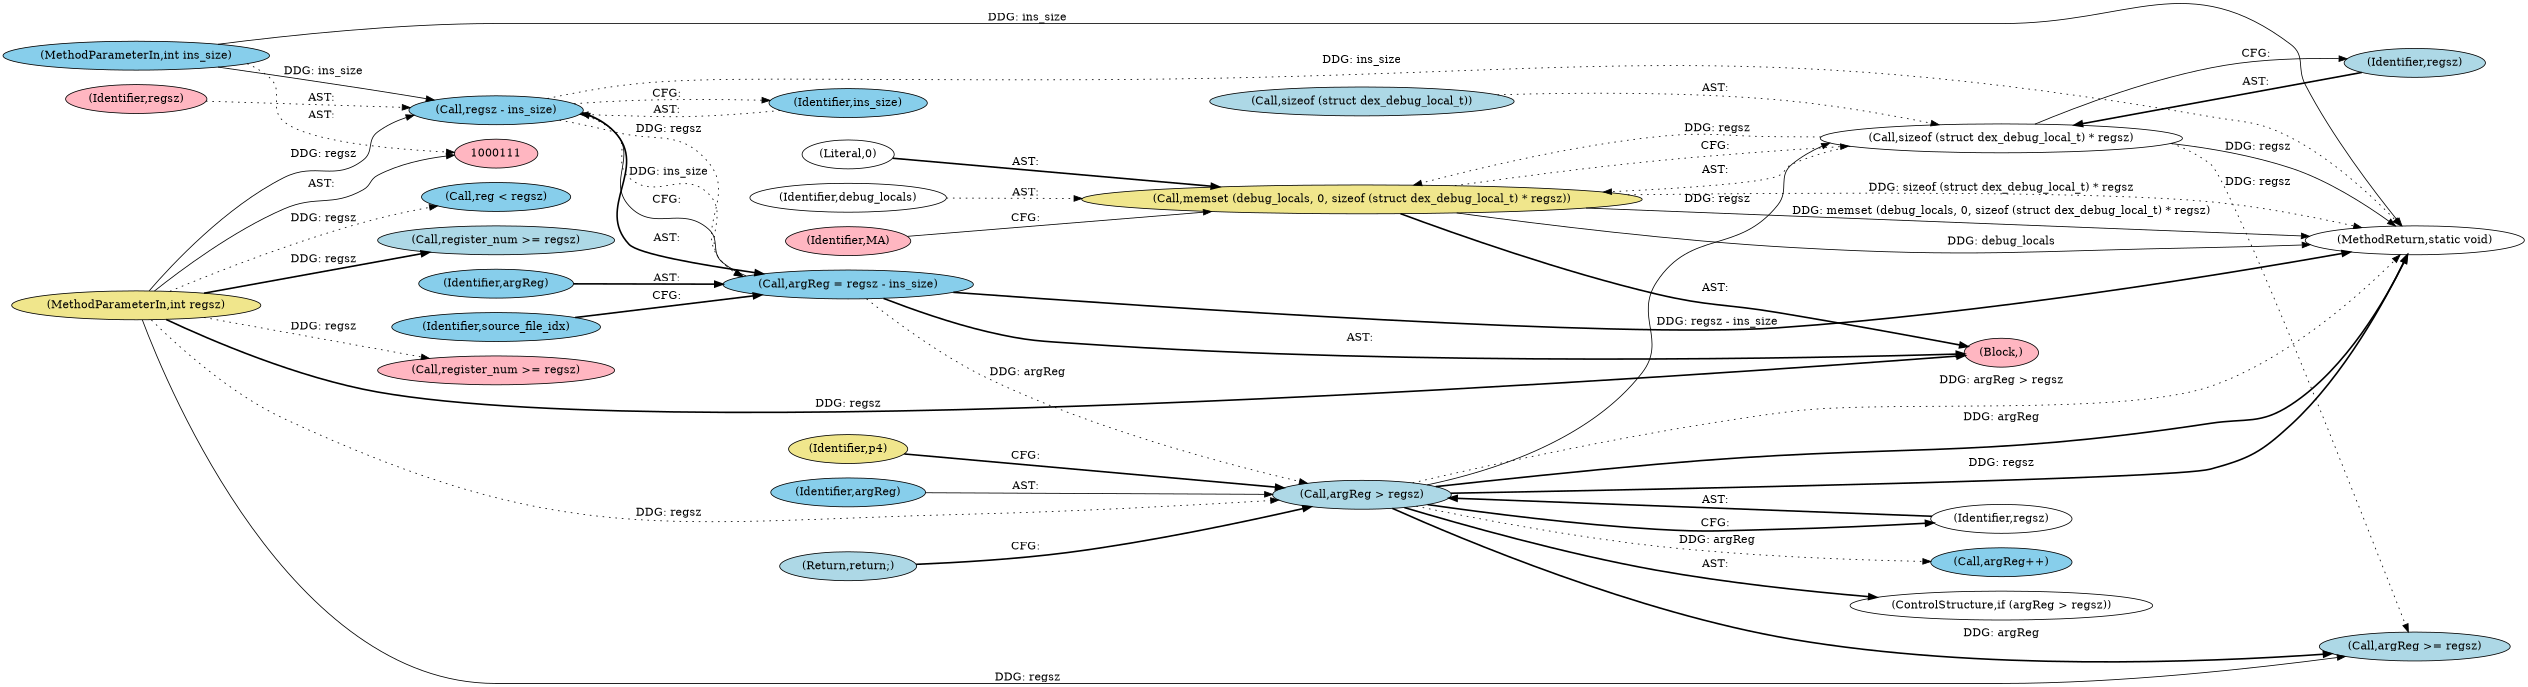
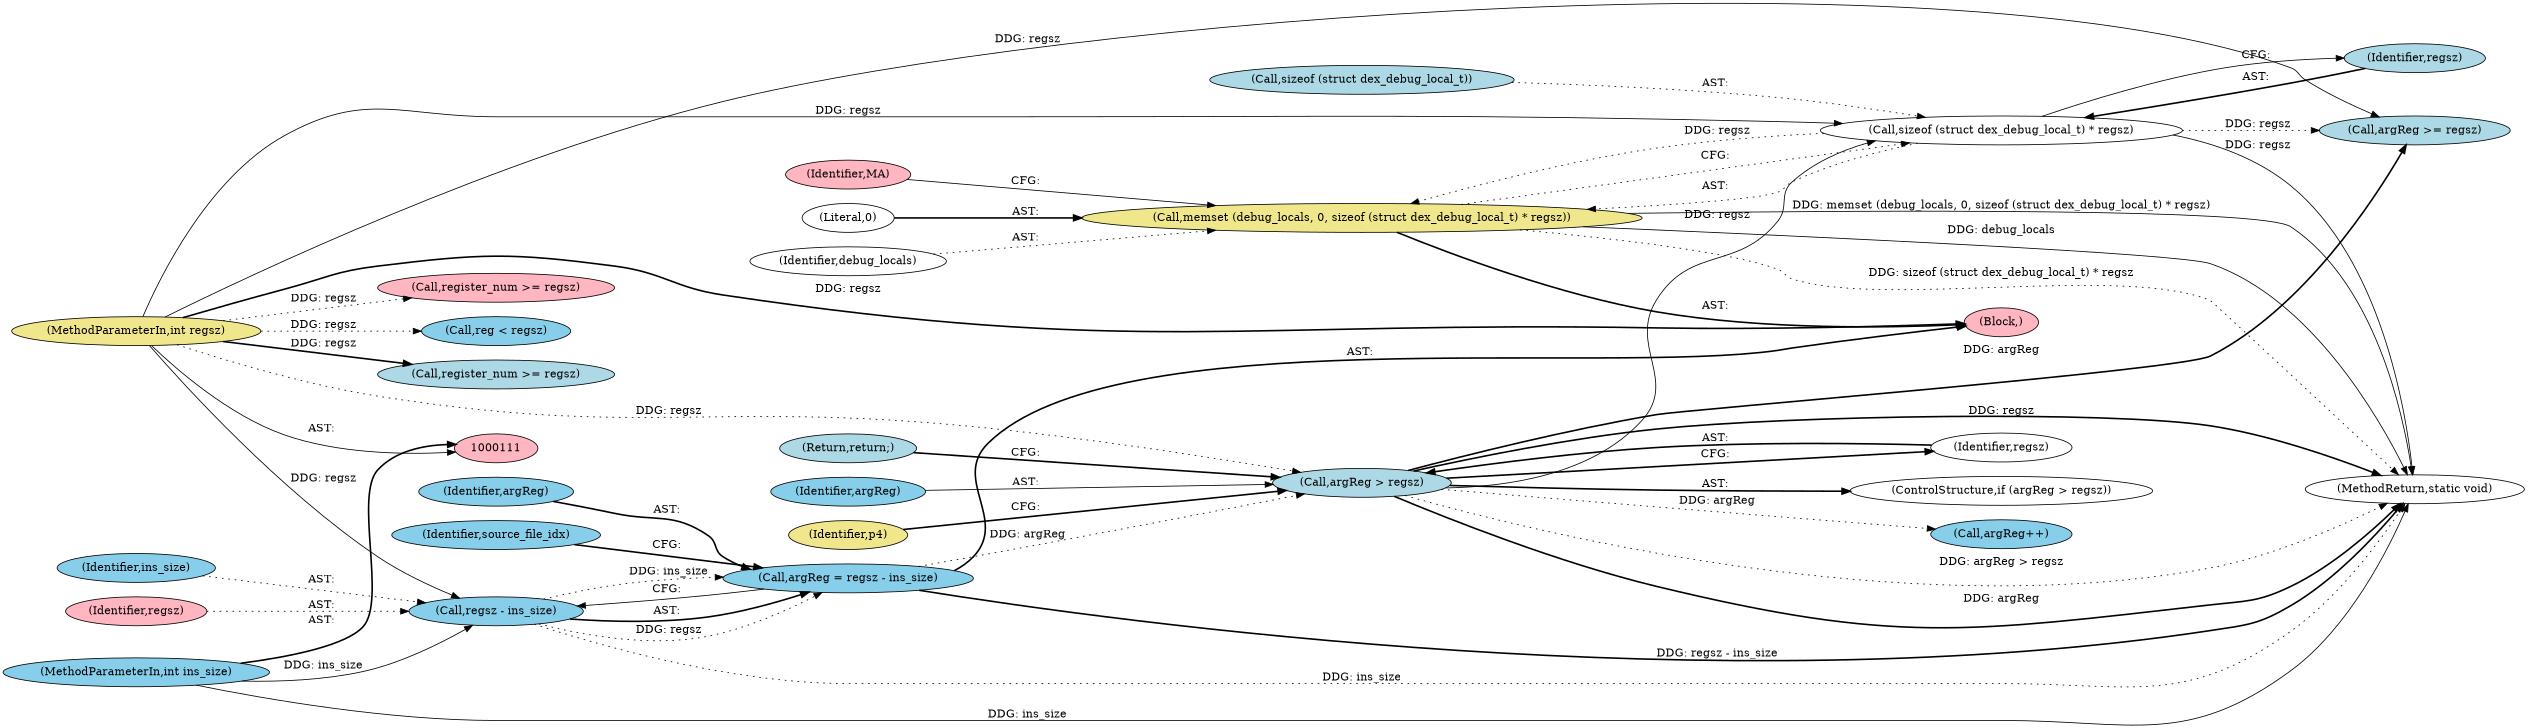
edge "(Call,regsz - ins_size)" -> "(Identifier,ins_size)": removed, label "CFG:"
edge "(MethodParameterIn,int regsz)" -> "(Call,sizeof (struct dex_debug_local_t) * regsz)": added, label "DDG: regsz"
edge "(MethodParameterIn,int ins_size)" -> "1000111": style dotted -> bold
